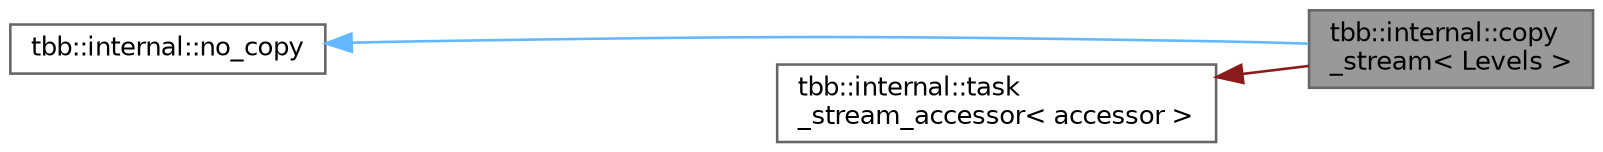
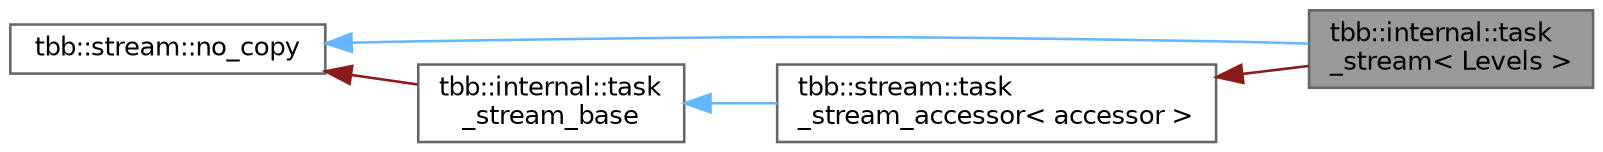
node "tbb::internal::no_copy": label "tbb::internal::no_copy" -> "tbb::stream::no_copy"
node "tbb::internal::copy _stream< Levels >": label "tbb::internal::copy _stream< Levels >" -> "tbb::internal::task _stream< Levels >"
node "tbb::internal::task _stream_base": added
node "tbb::internal::task _stream_accessor< accessor >": label "tbb::internal::task _stream_accessor< accessor >" -> "tbb::stream::task _stream_accessor< accessor >"
